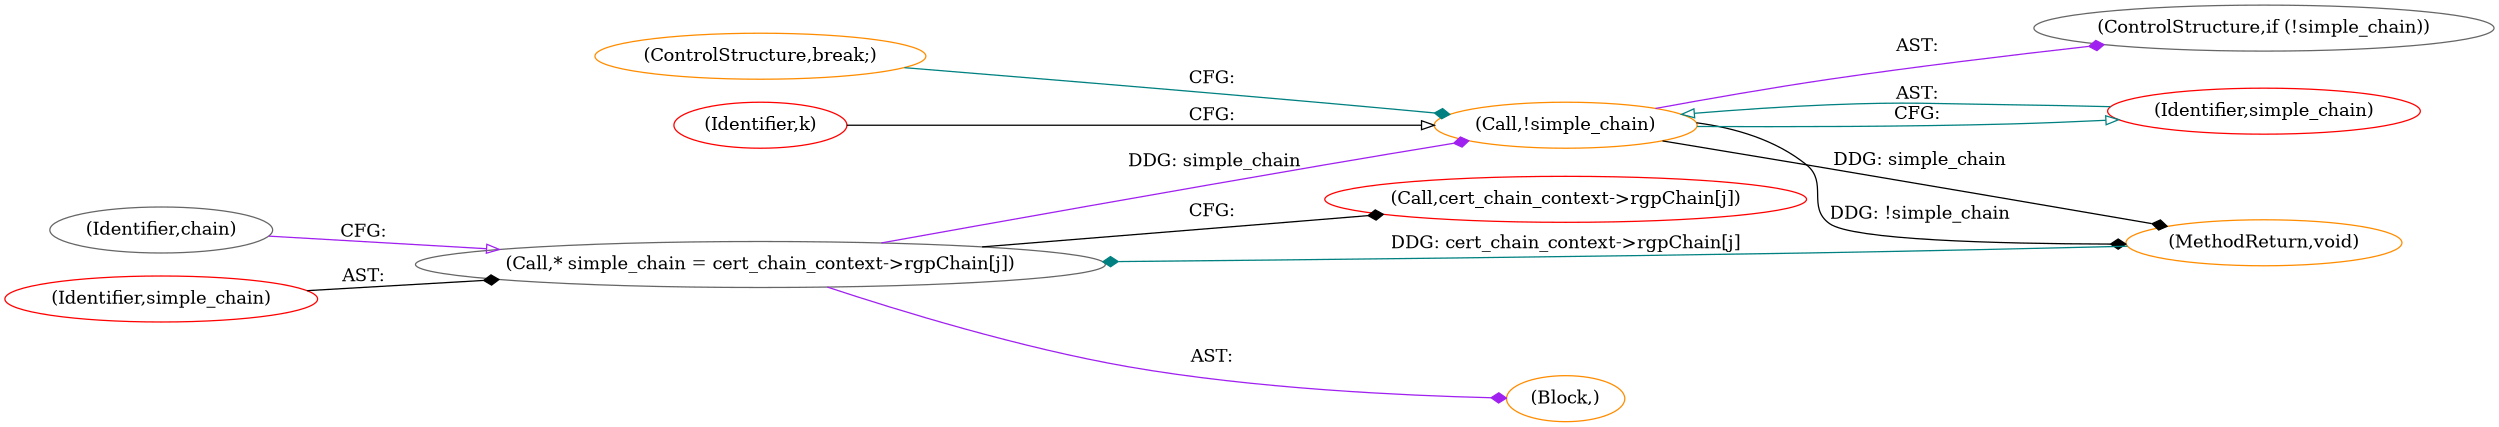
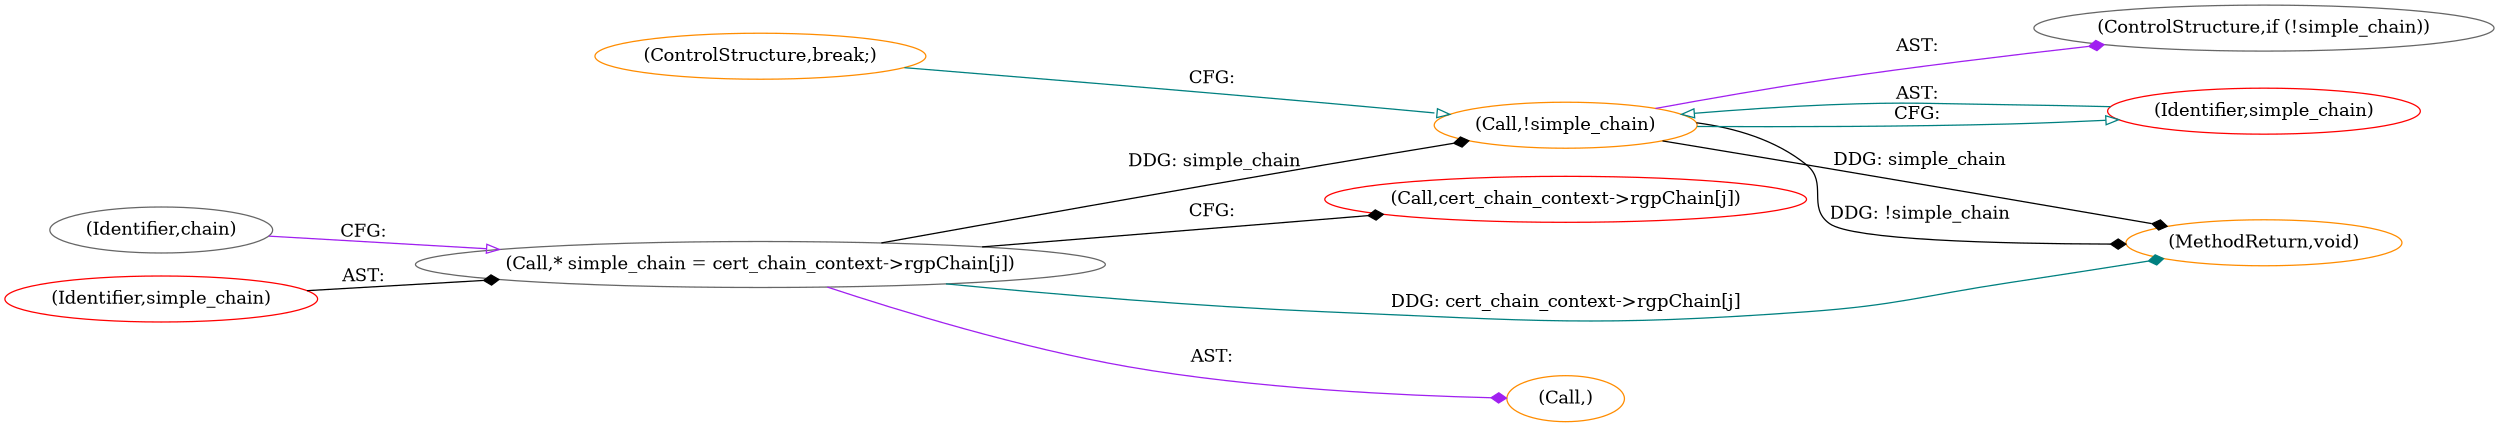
edge "(ControlStructure,break;)" -> "(Call,!simple_chain)": arrowhead diamond -> onormal
node "(Identifier,k)": removed
edge "(Call,* simple_chain = cert_chain_context->rgpChain[j])" -> "(Call,!simple_chain)": color purple -> black
edge "(MethodReturn,void)" -> "(Call,* simple_chain = cert_chain_context->rgpChain[j])": reversed
node "(Block,)": label "(Block,)" -> "(Call,)"
